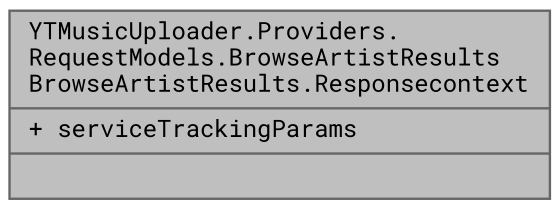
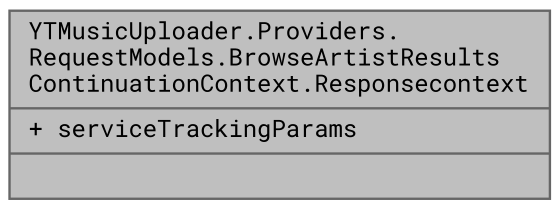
node "YTMusicUploader.Providers.": text "BrowseArtistResults.Responsecontext" -> "ContinuationContext.Responsecontext"
